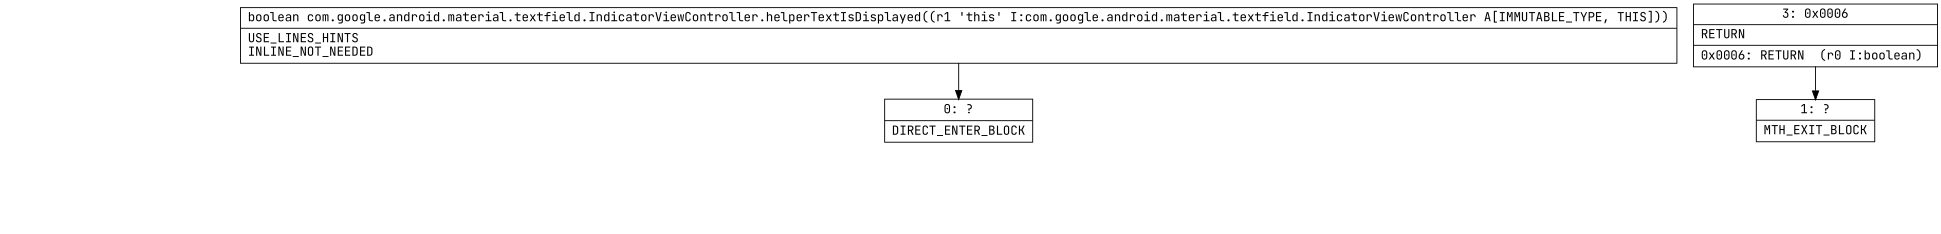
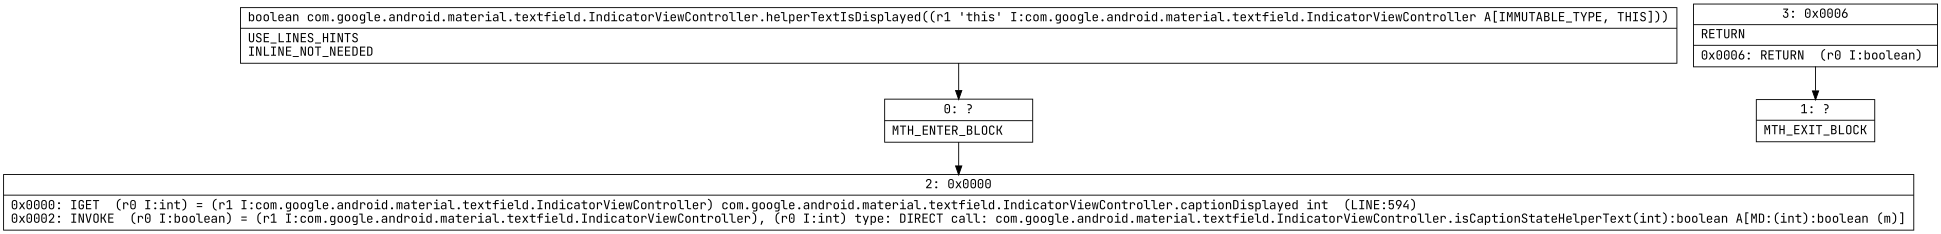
node "0: ?": text "DIRECT_ENTER_BLOCK" -> "MTH_ENTER_BLOCK"
node "2: 0x0000": added
